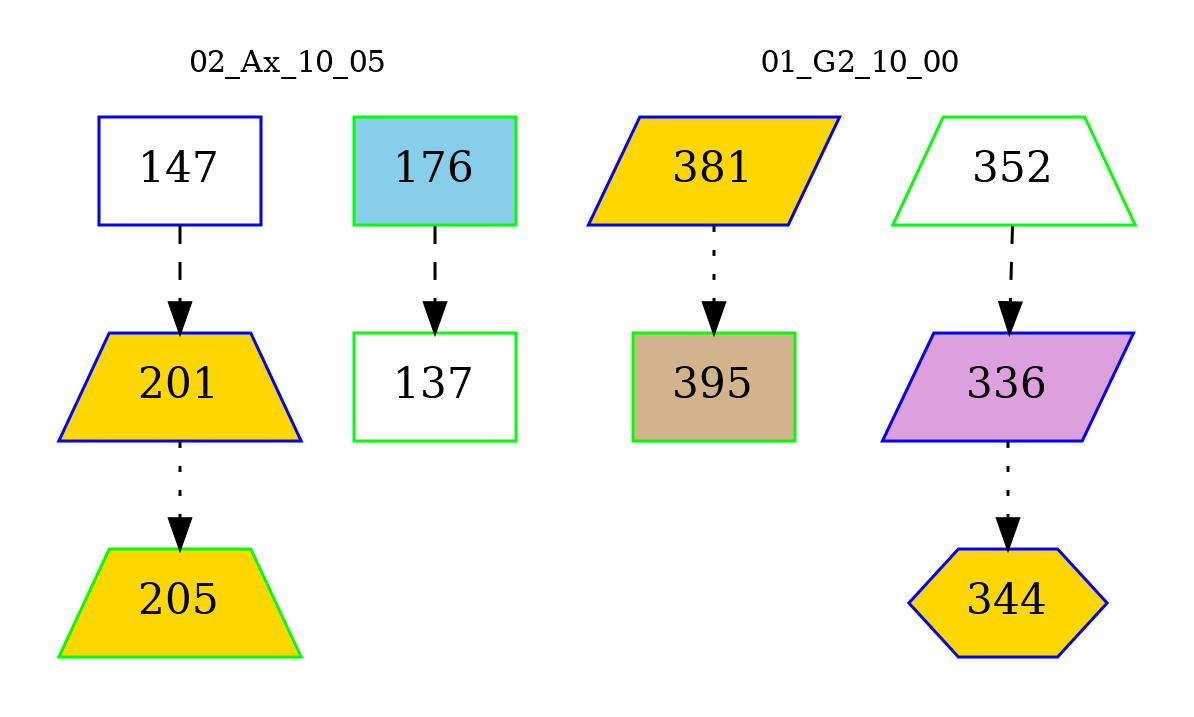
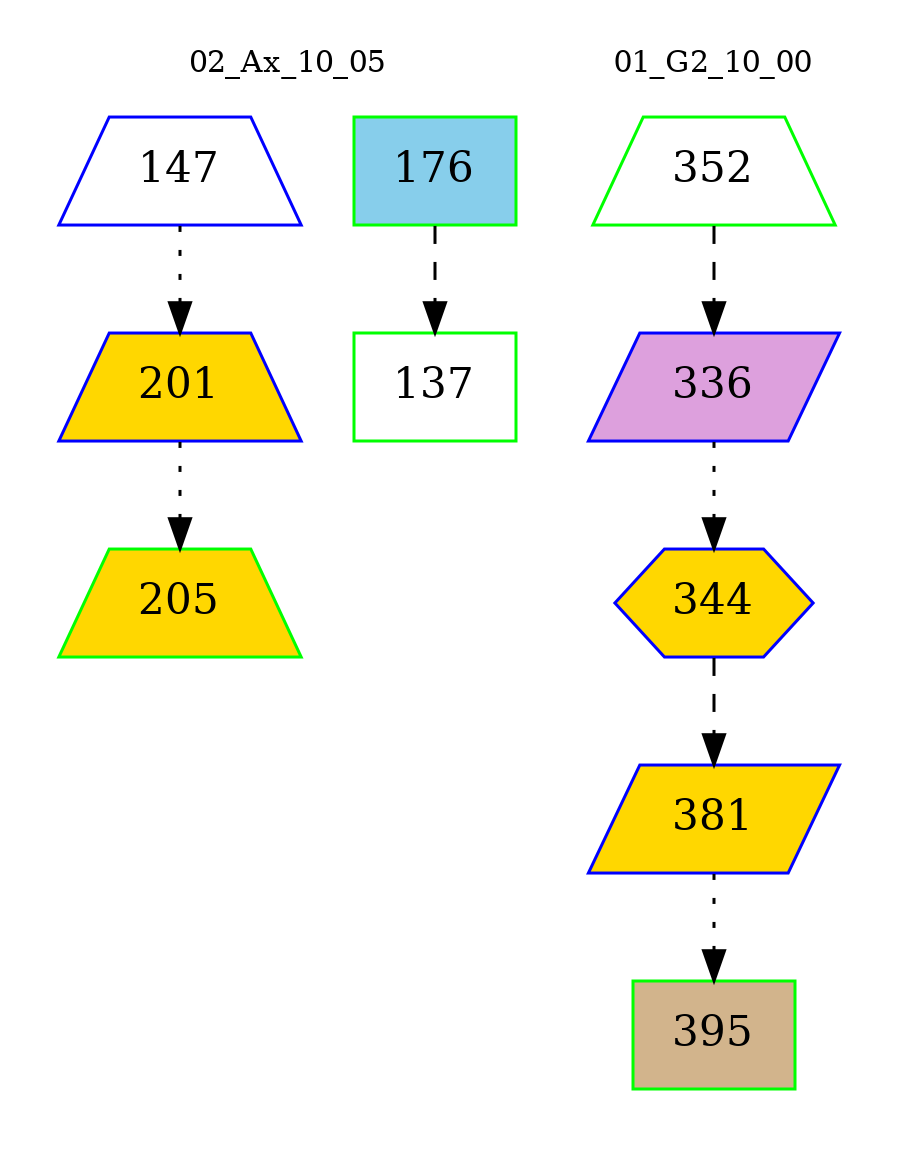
node "147": shape box -> trapezium
edge "147" -> "201": style dashed -> dotted
edge "344" -> "381": added
